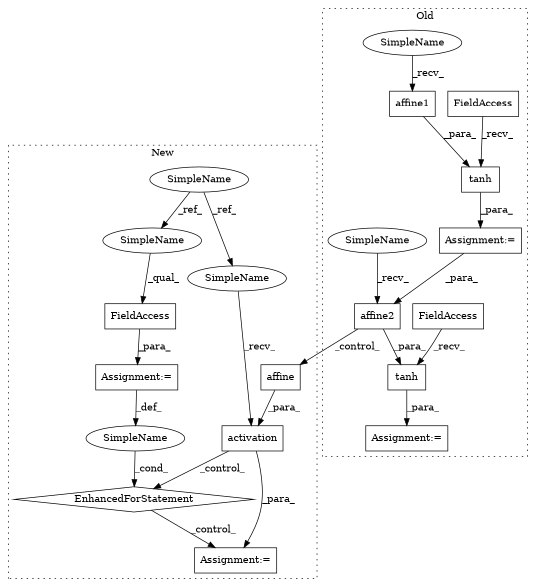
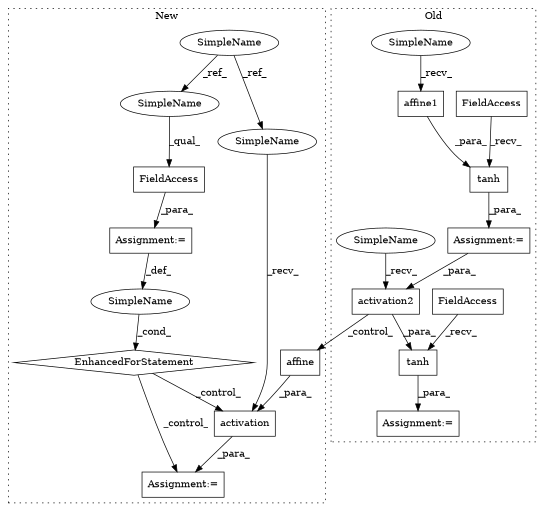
node "affine2": label "affine2" -> "activation2"
edge "activation" -> "EnhancedForStatement": reversed
